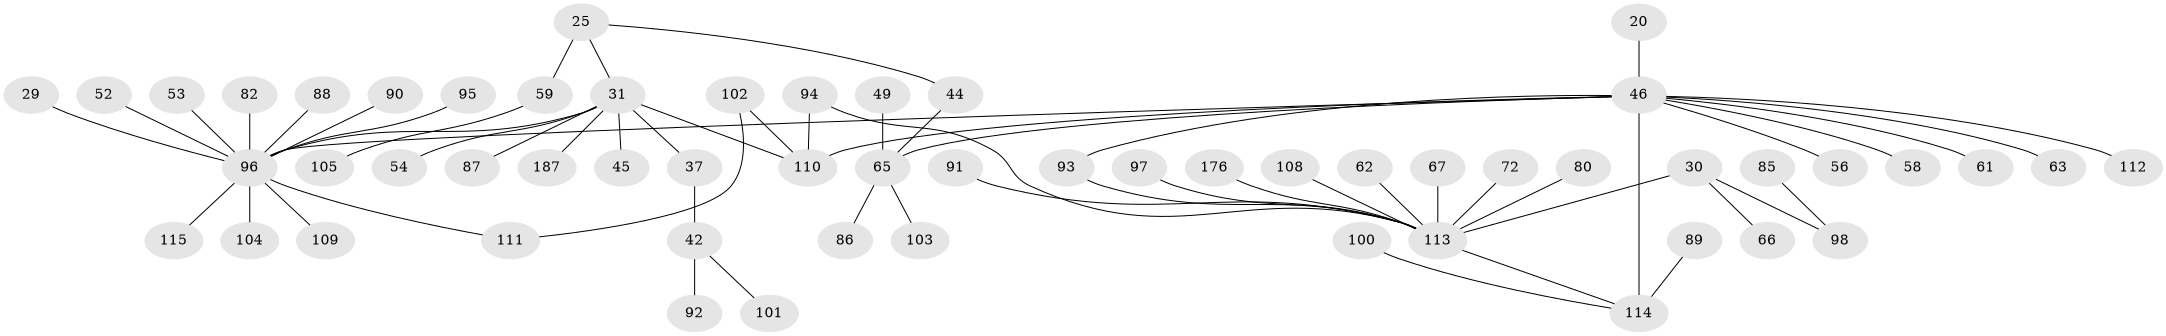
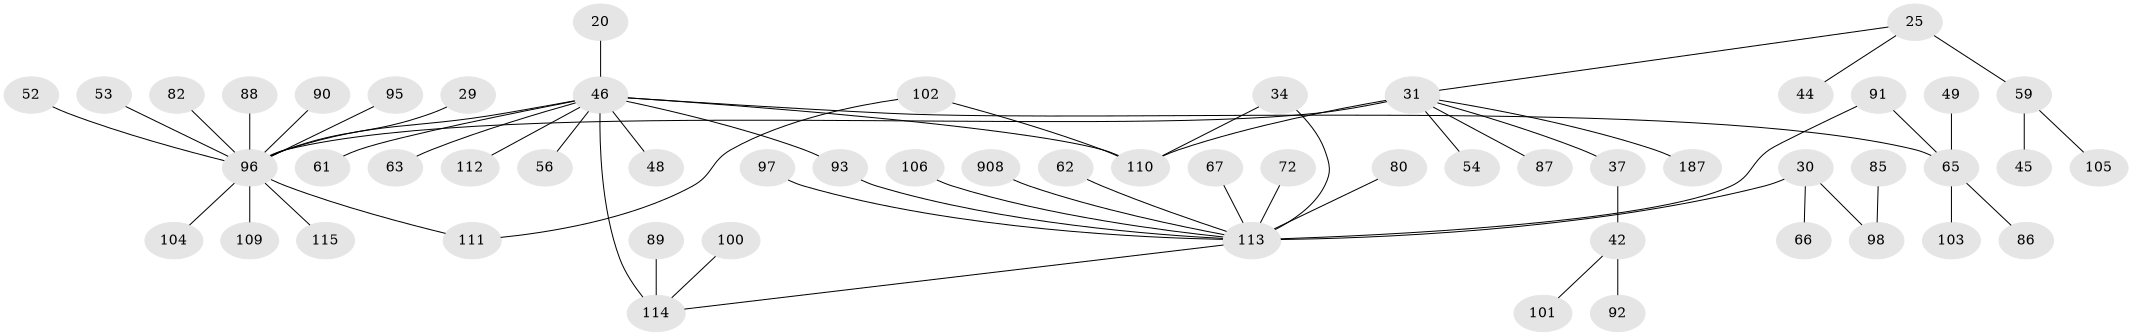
node "94": label "94" -> "34"
edge "44" -- "65": now "91" -- "65"
edge "31" -- "45": now "59" -- "45"
node "176": label "176" -> "106"
node "108": label "108" -> "908"
node "58": label "58" -> "48"
